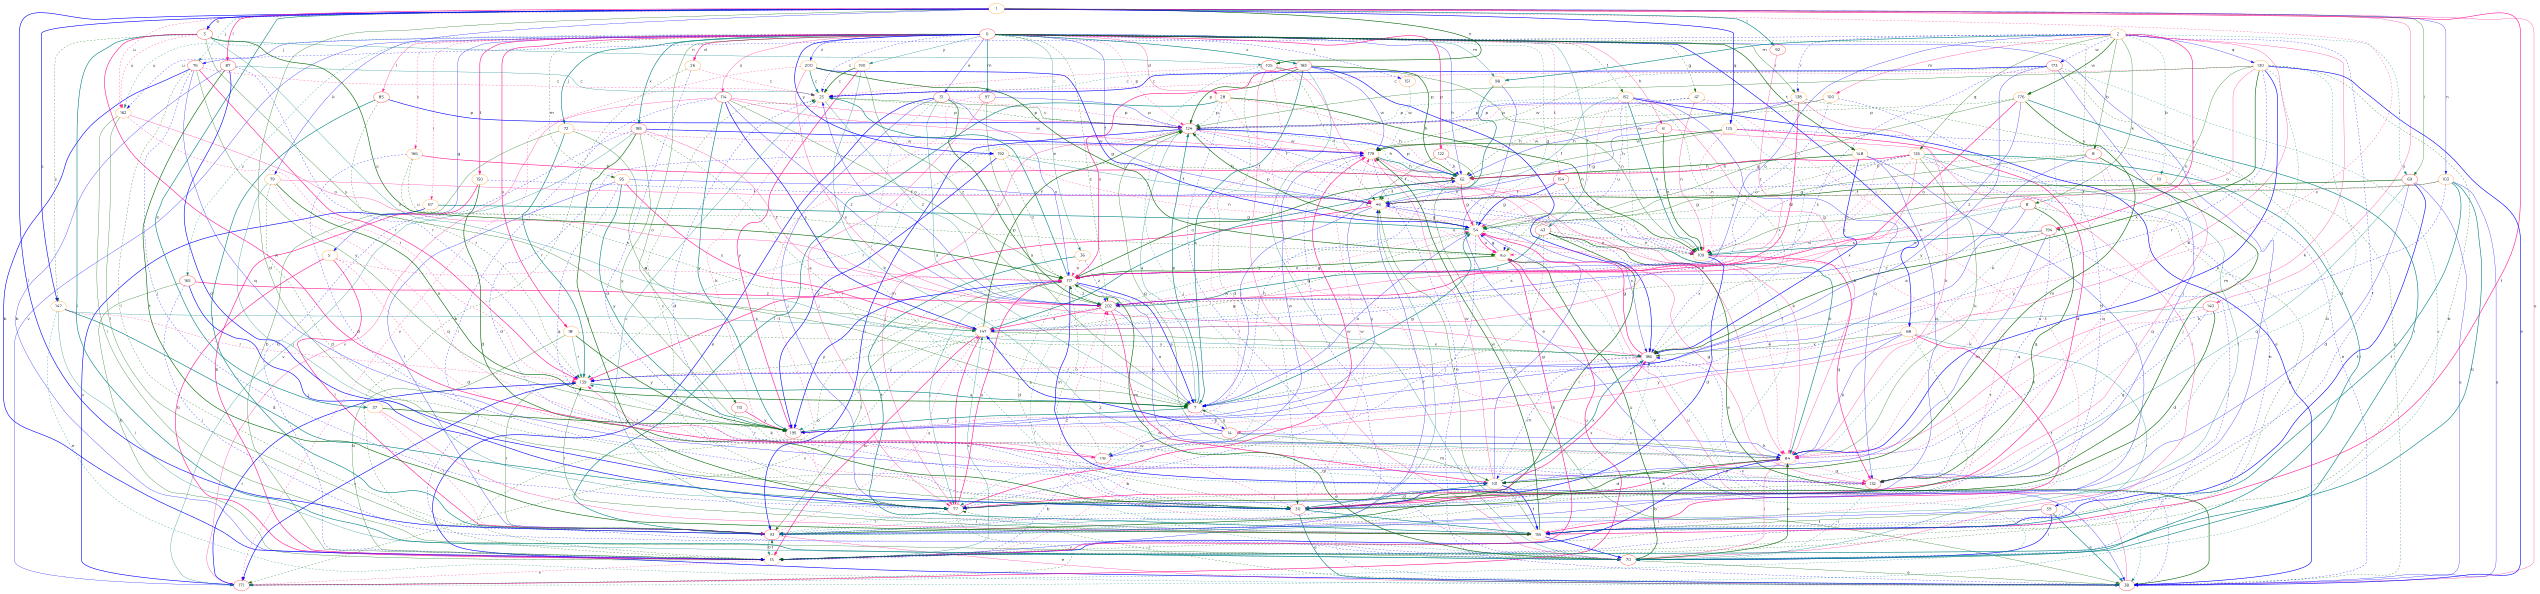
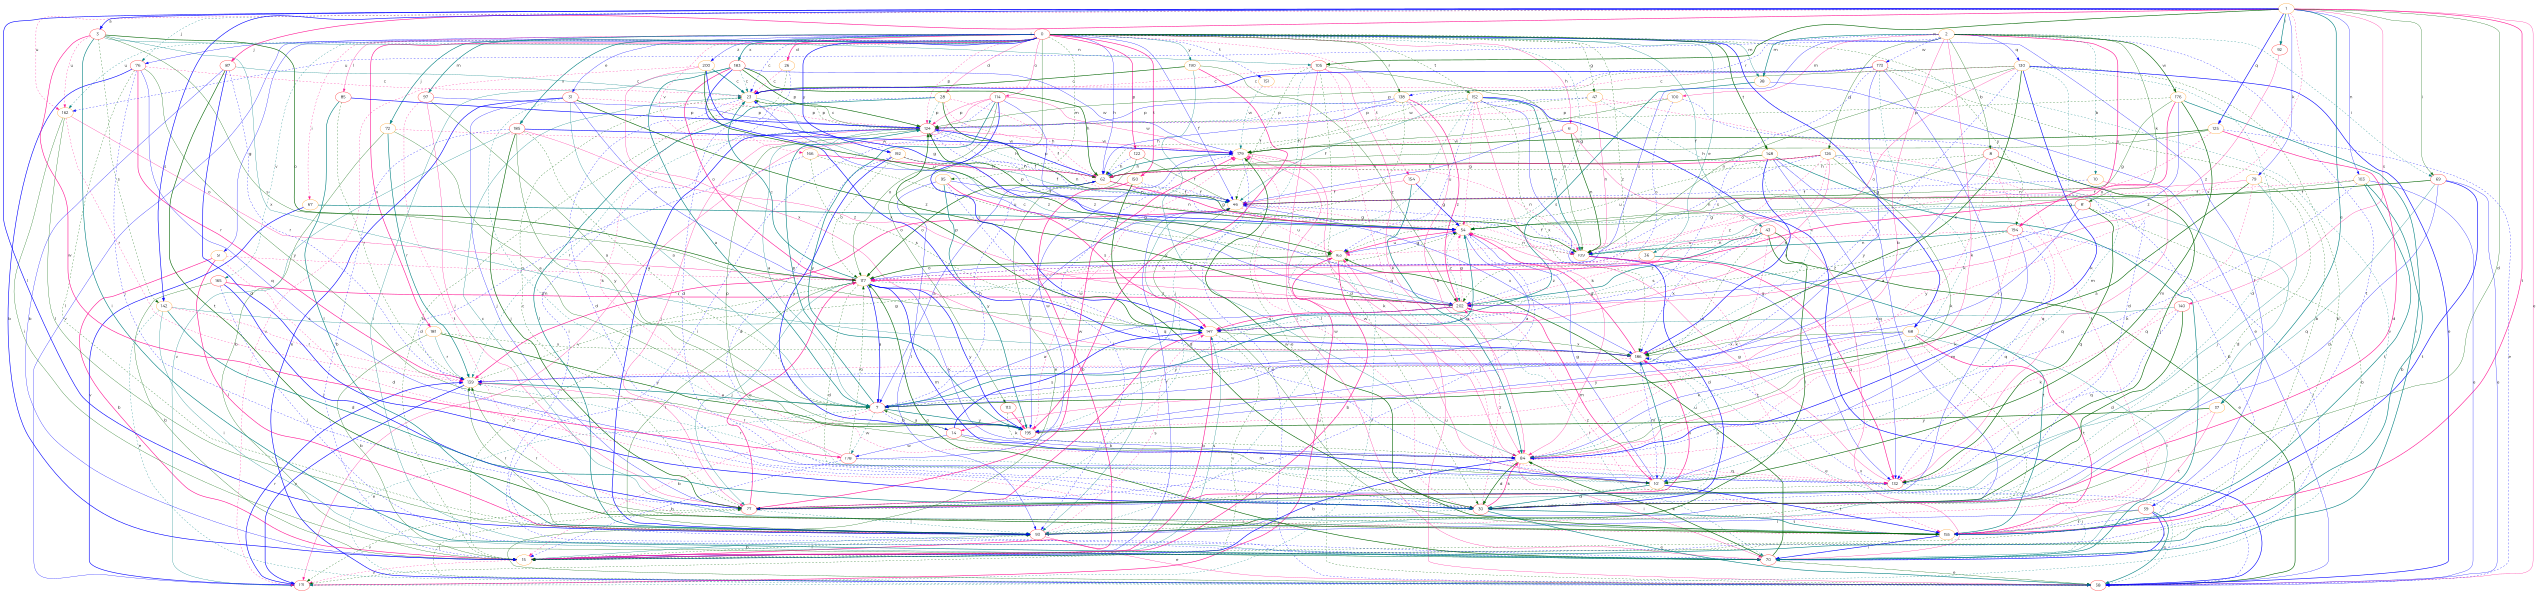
edge "62" -> "7": label "j" -> "a"
edge "126" -> "70": now "148" -> "70"
